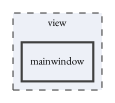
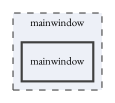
cluster "view": label "view" -> "mainwindow"
